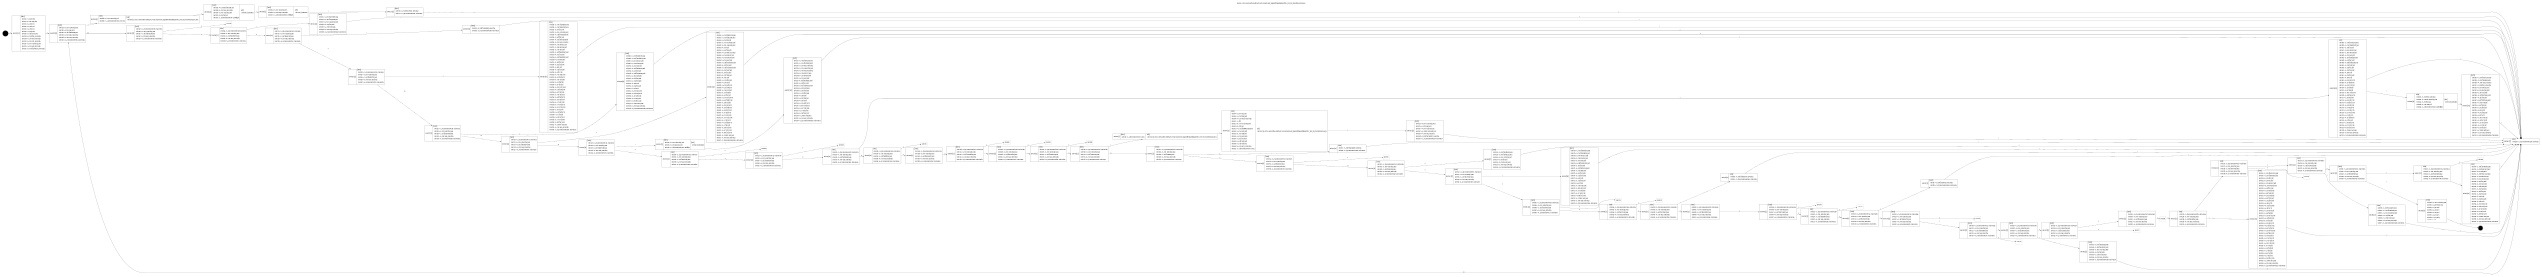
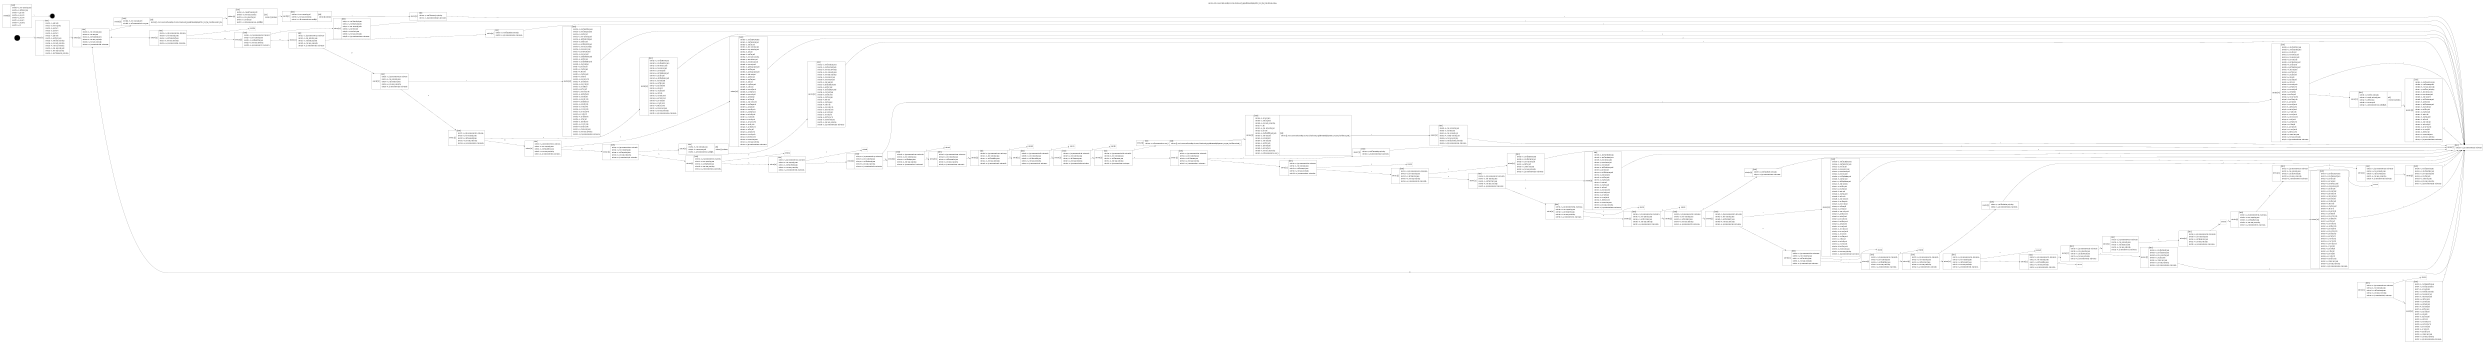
node "0x4015fc [25]": removed
node "0x401a99 [144]": added
node "0x401c15": removed
